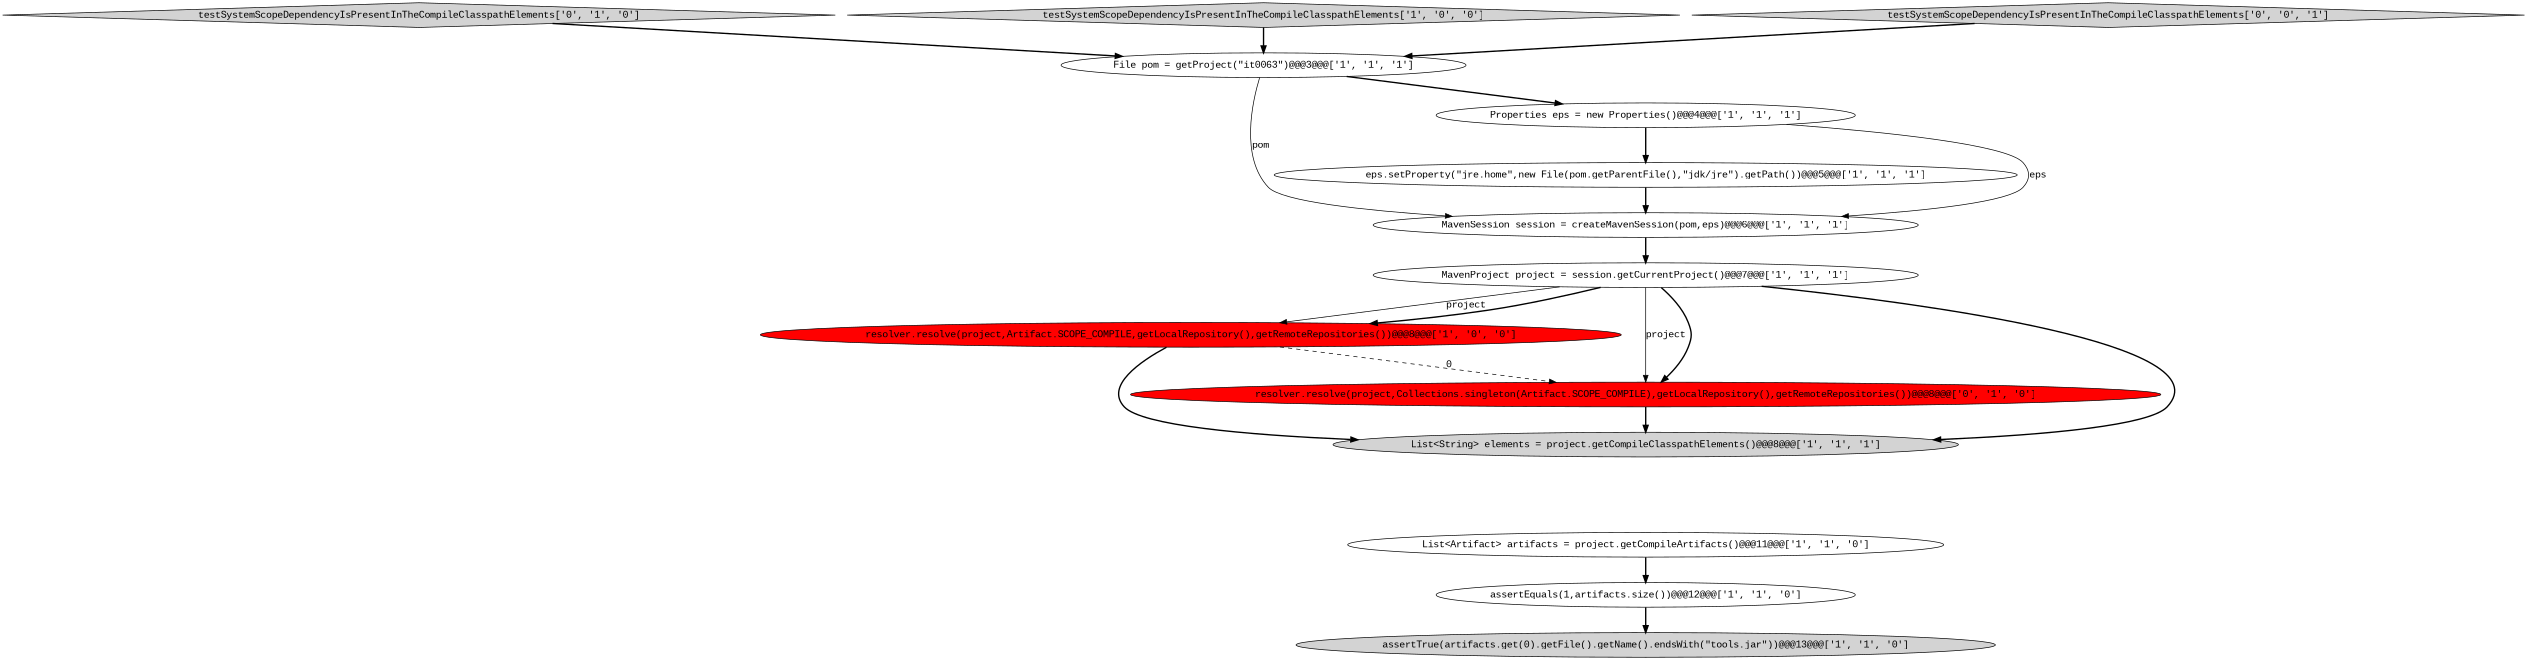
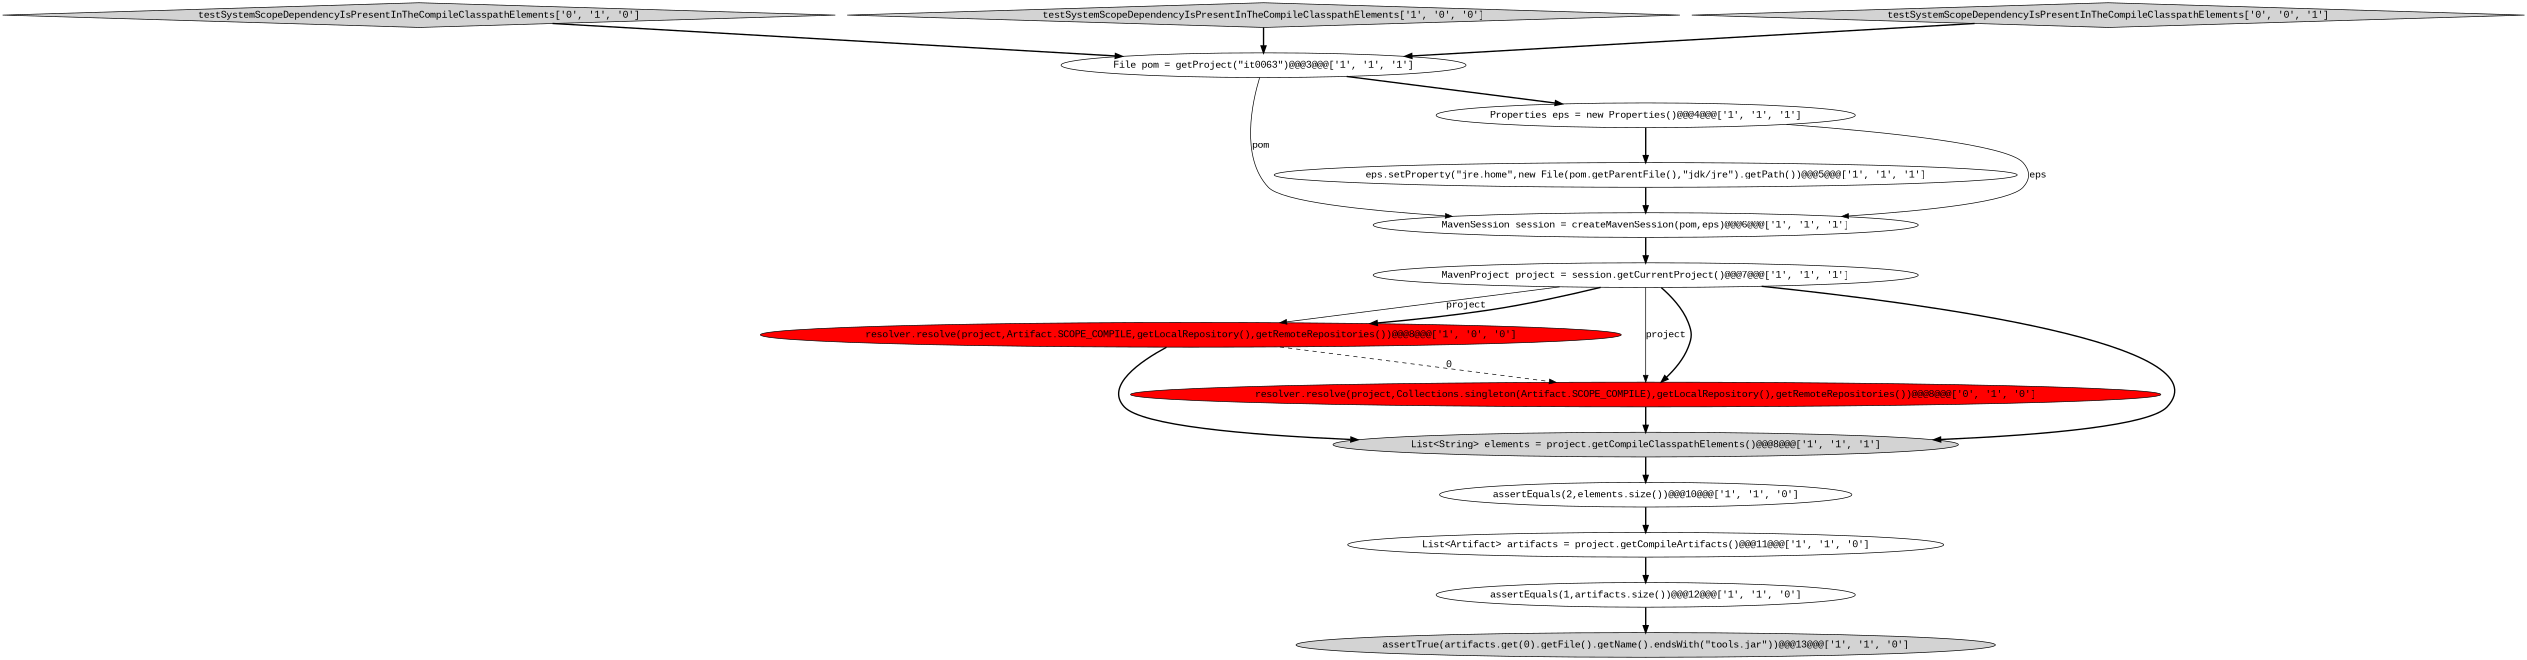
node "assertEquals(2,elements.size())@@@10@@@['1', '1', '0']": added
